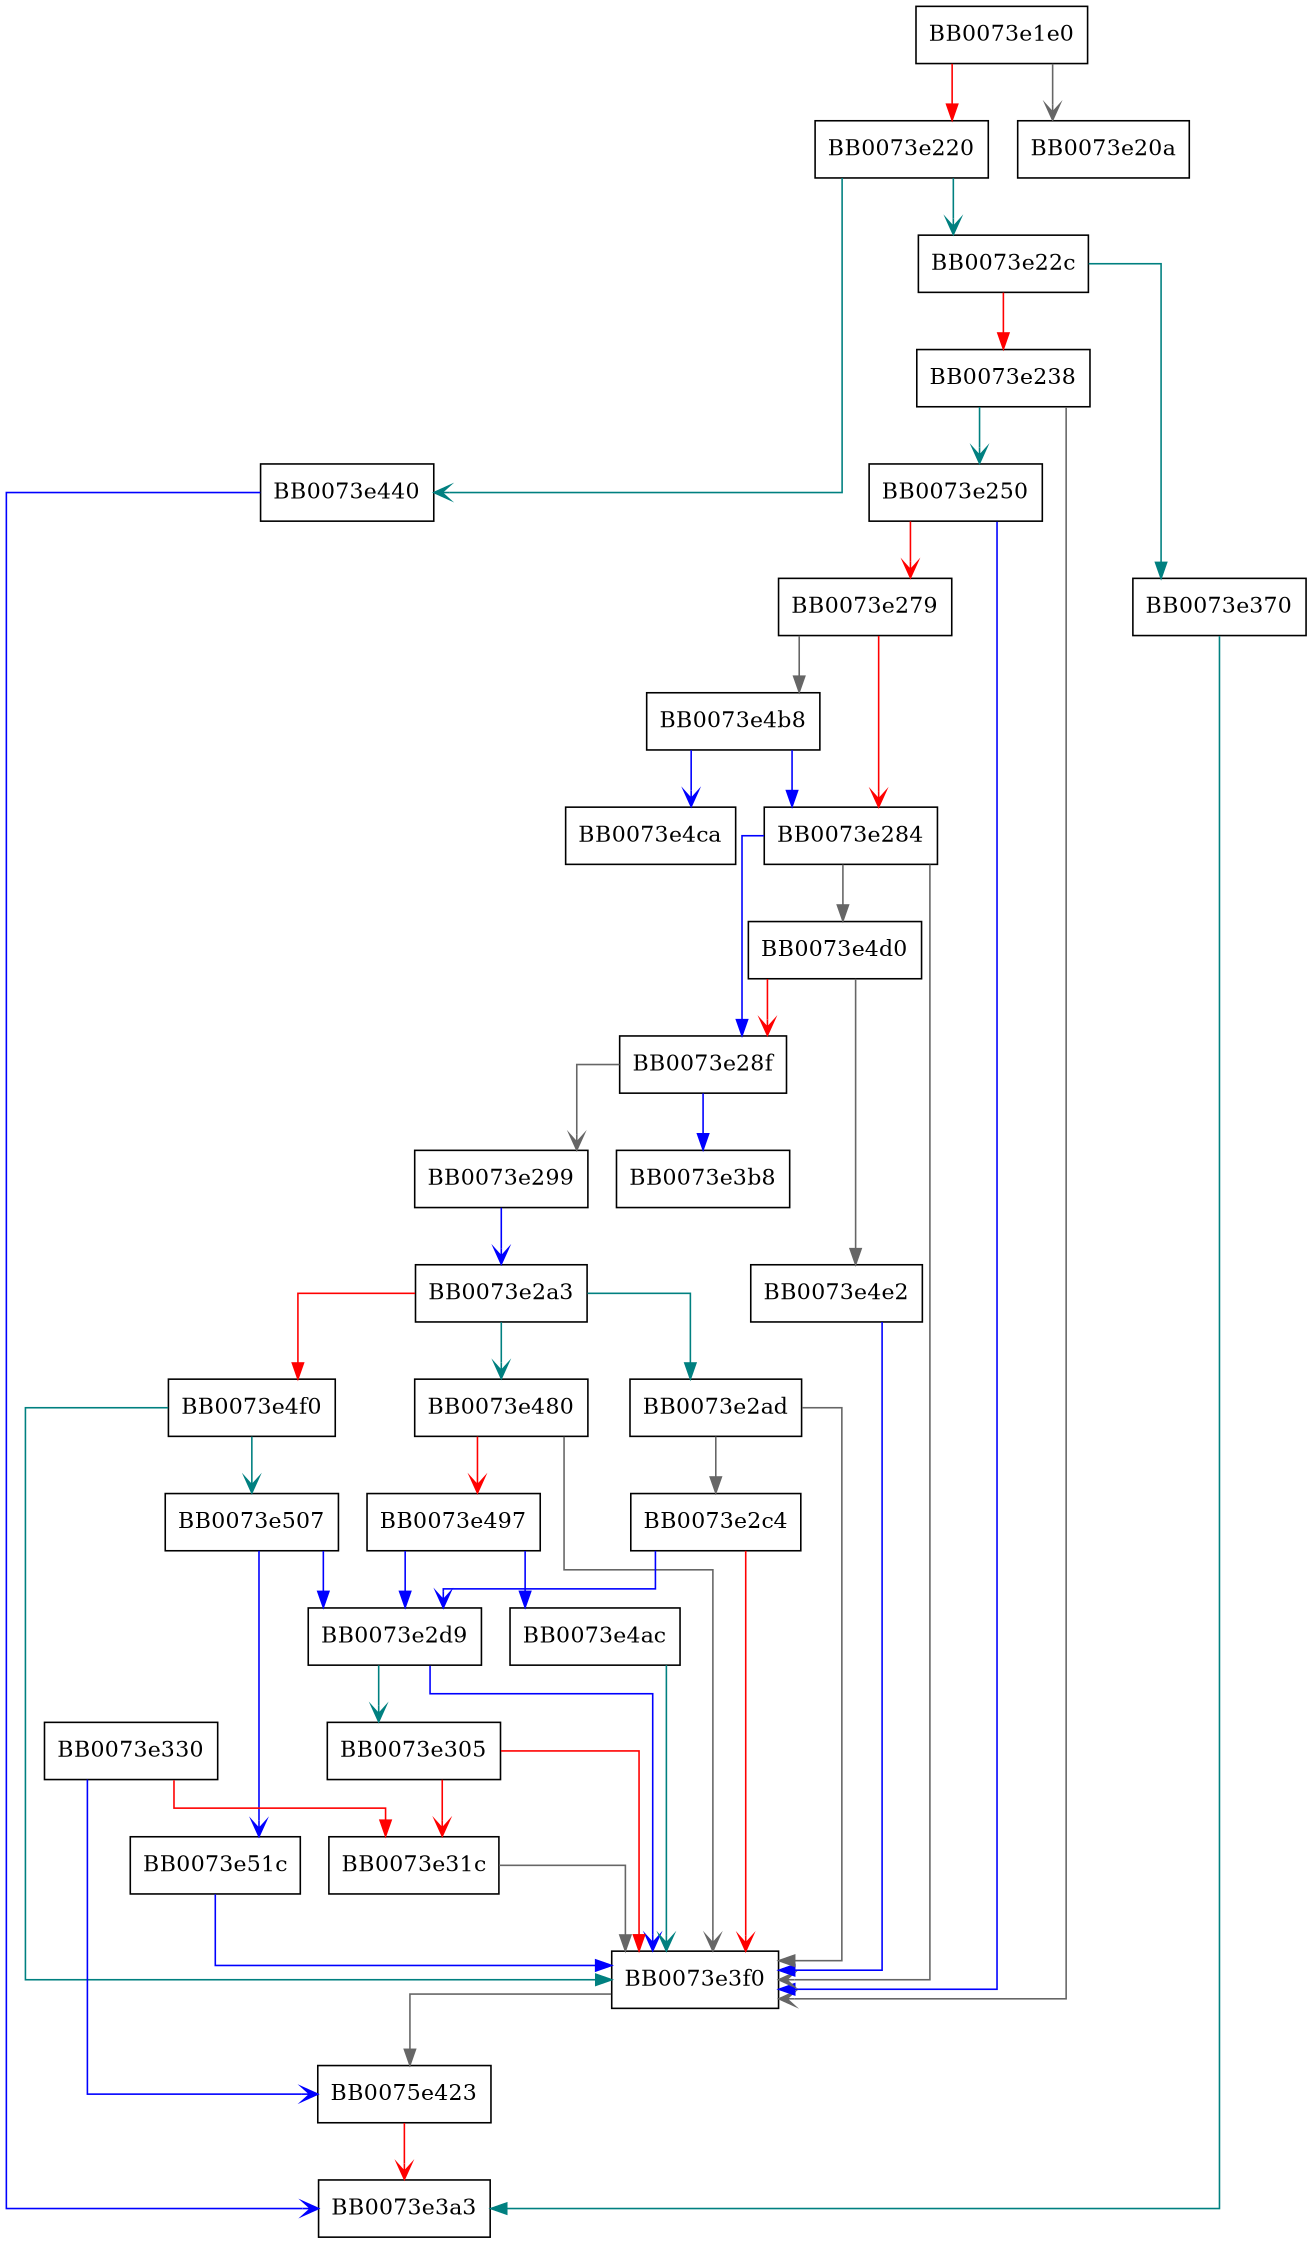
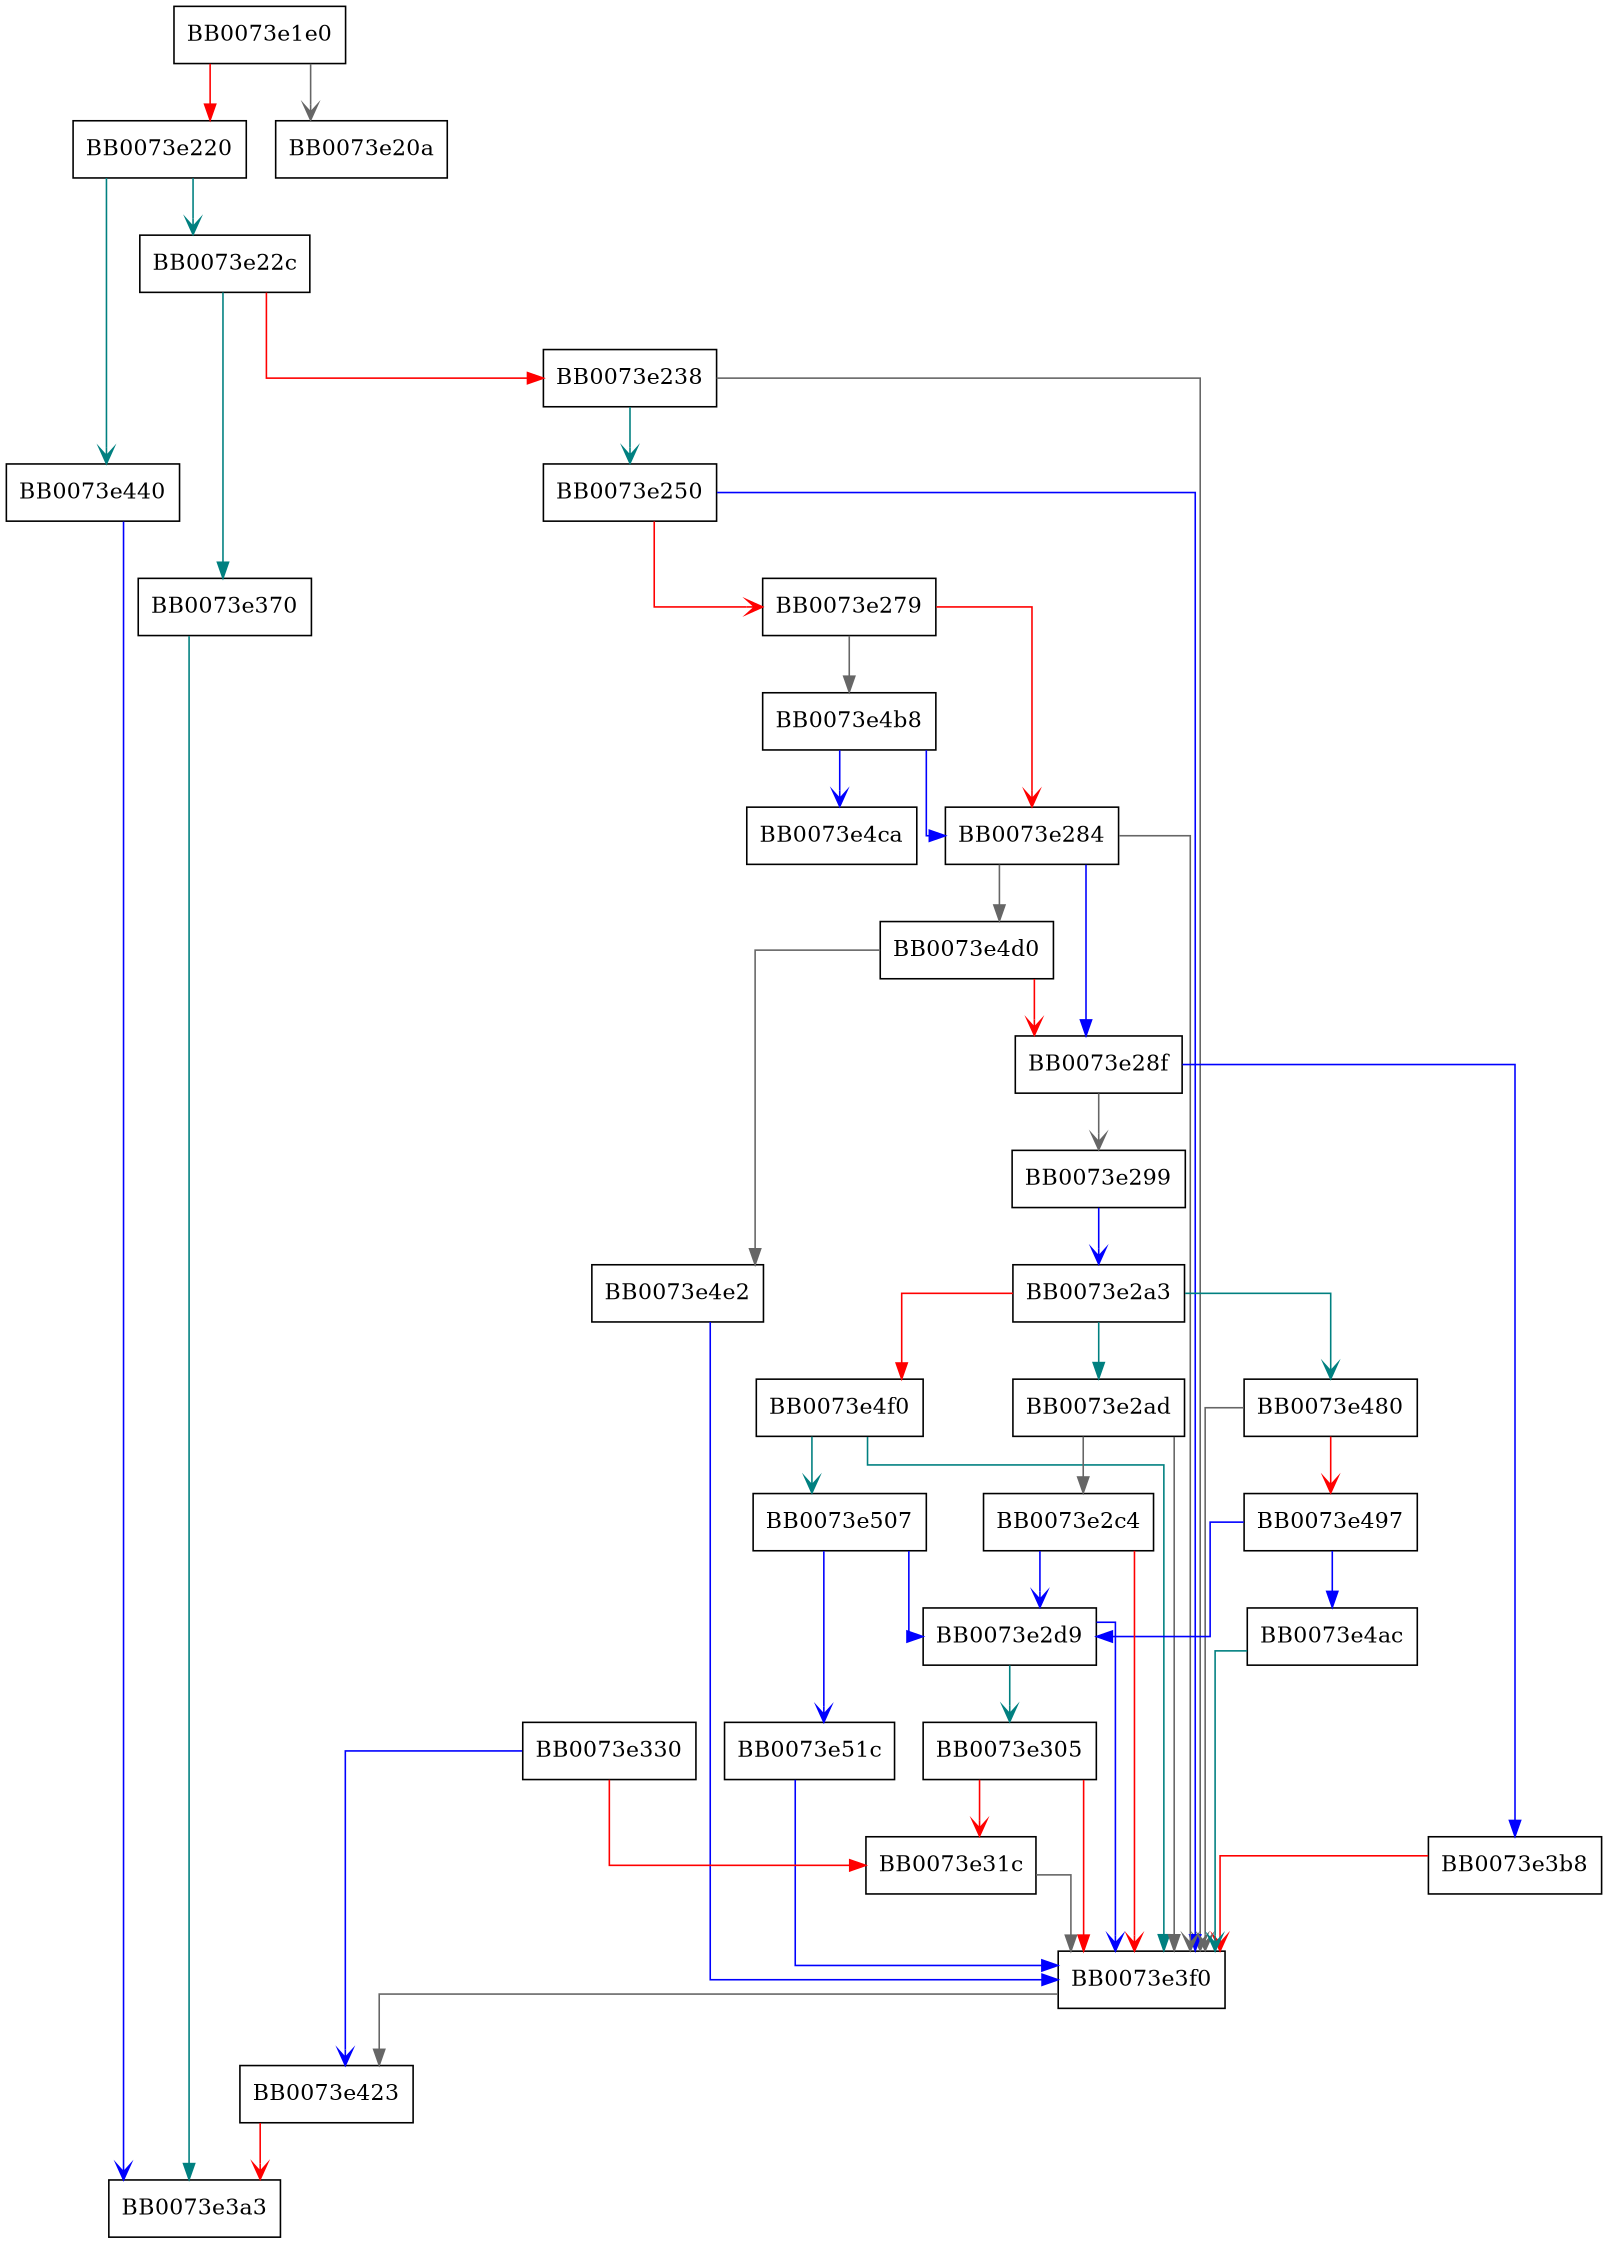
edge "BB0073e3b8" -> "BB0073e3f0": added
node "BB0075e423": label "BB0075e423" -> "BB0073e423"
